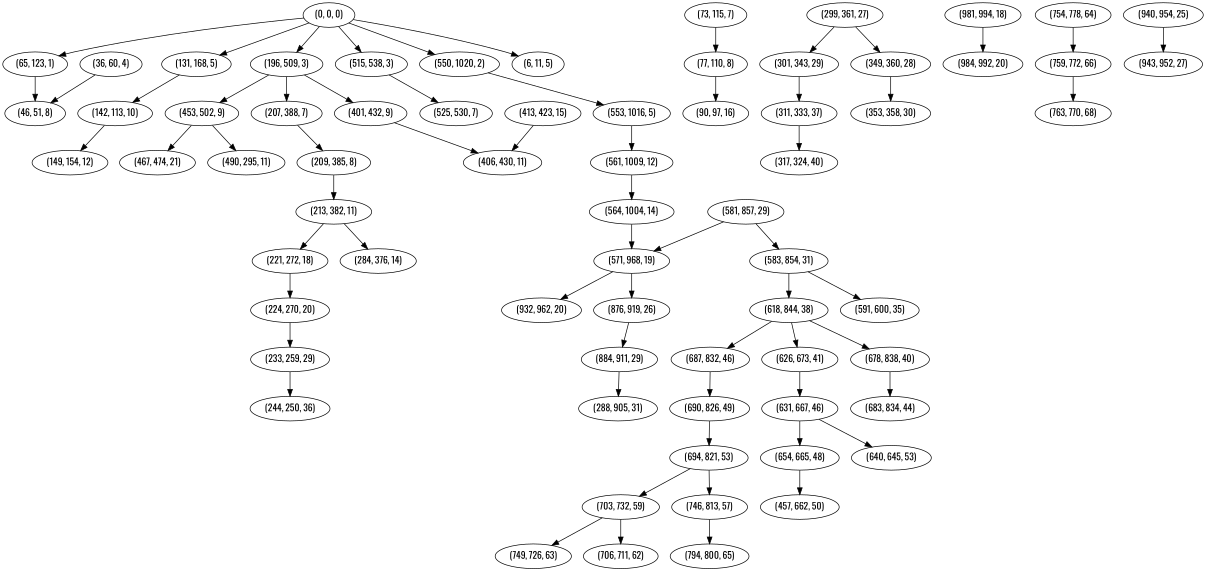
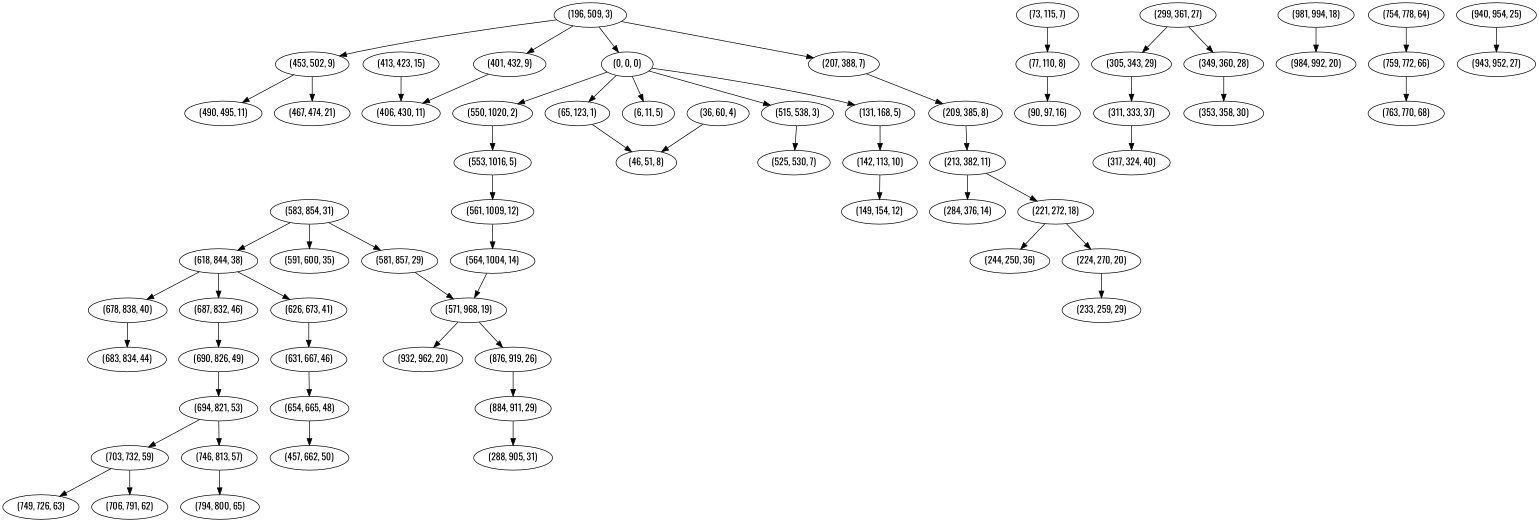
edge "(0, 0, 0)" -> "(196, 509, 3)": reversed
node "(301, 343, 29)": label "(301, 343, 29)" -> "(305, 343, 29)"
node "(490, 295, 11)": label "(490, 295, 11)" -> "(490, 495, 11)"
edge "(581, 857, 29)" -> "(583, 854, 31)": reversed
edge "(233, 259, 29)" -> "(244, 250, 36)": now "(221, 272, 18)" -> "(244, 250, 36)"
node "(640, 645, 53)": removed
node "(706, 711, 62)": label "(706, 711, 62)" -> "(706, 791, 62)"
